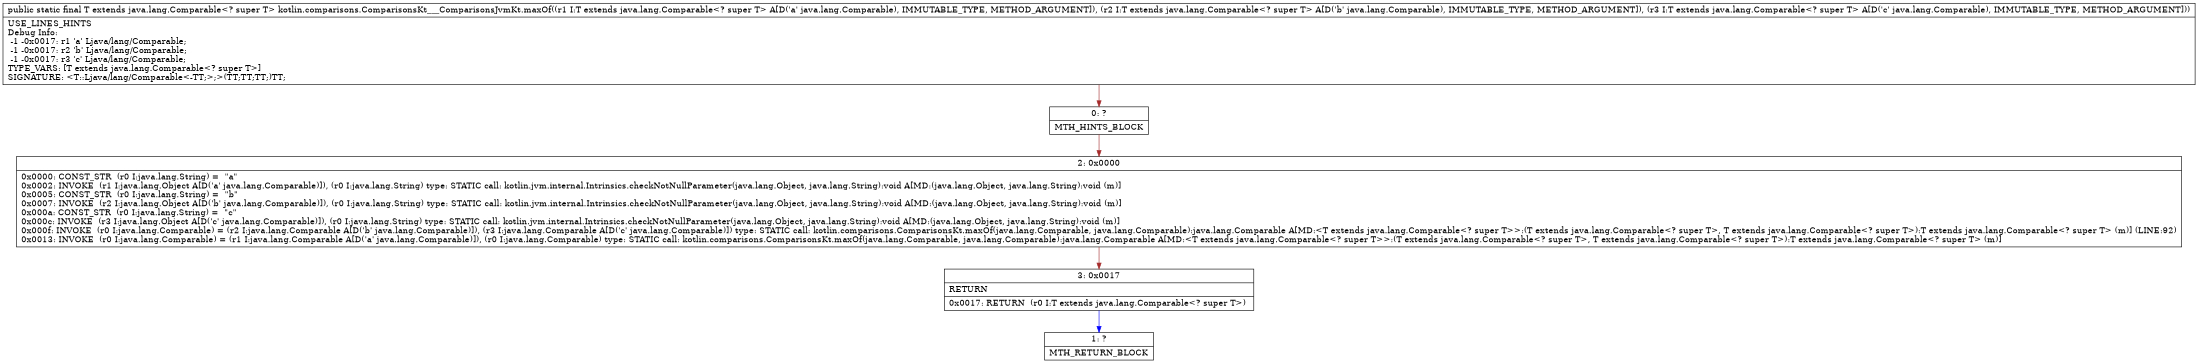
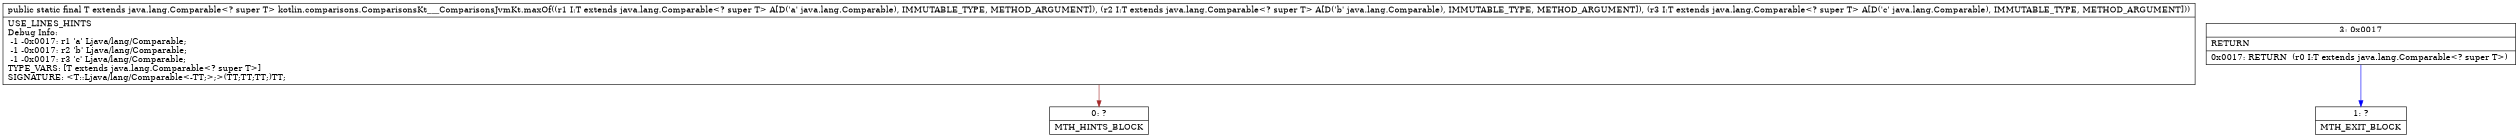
node "2: 0x0000": removed
node "1: ?": text "MTH_RETURN_BLOCK" -> "MTH_EXIT_BLOCK"
